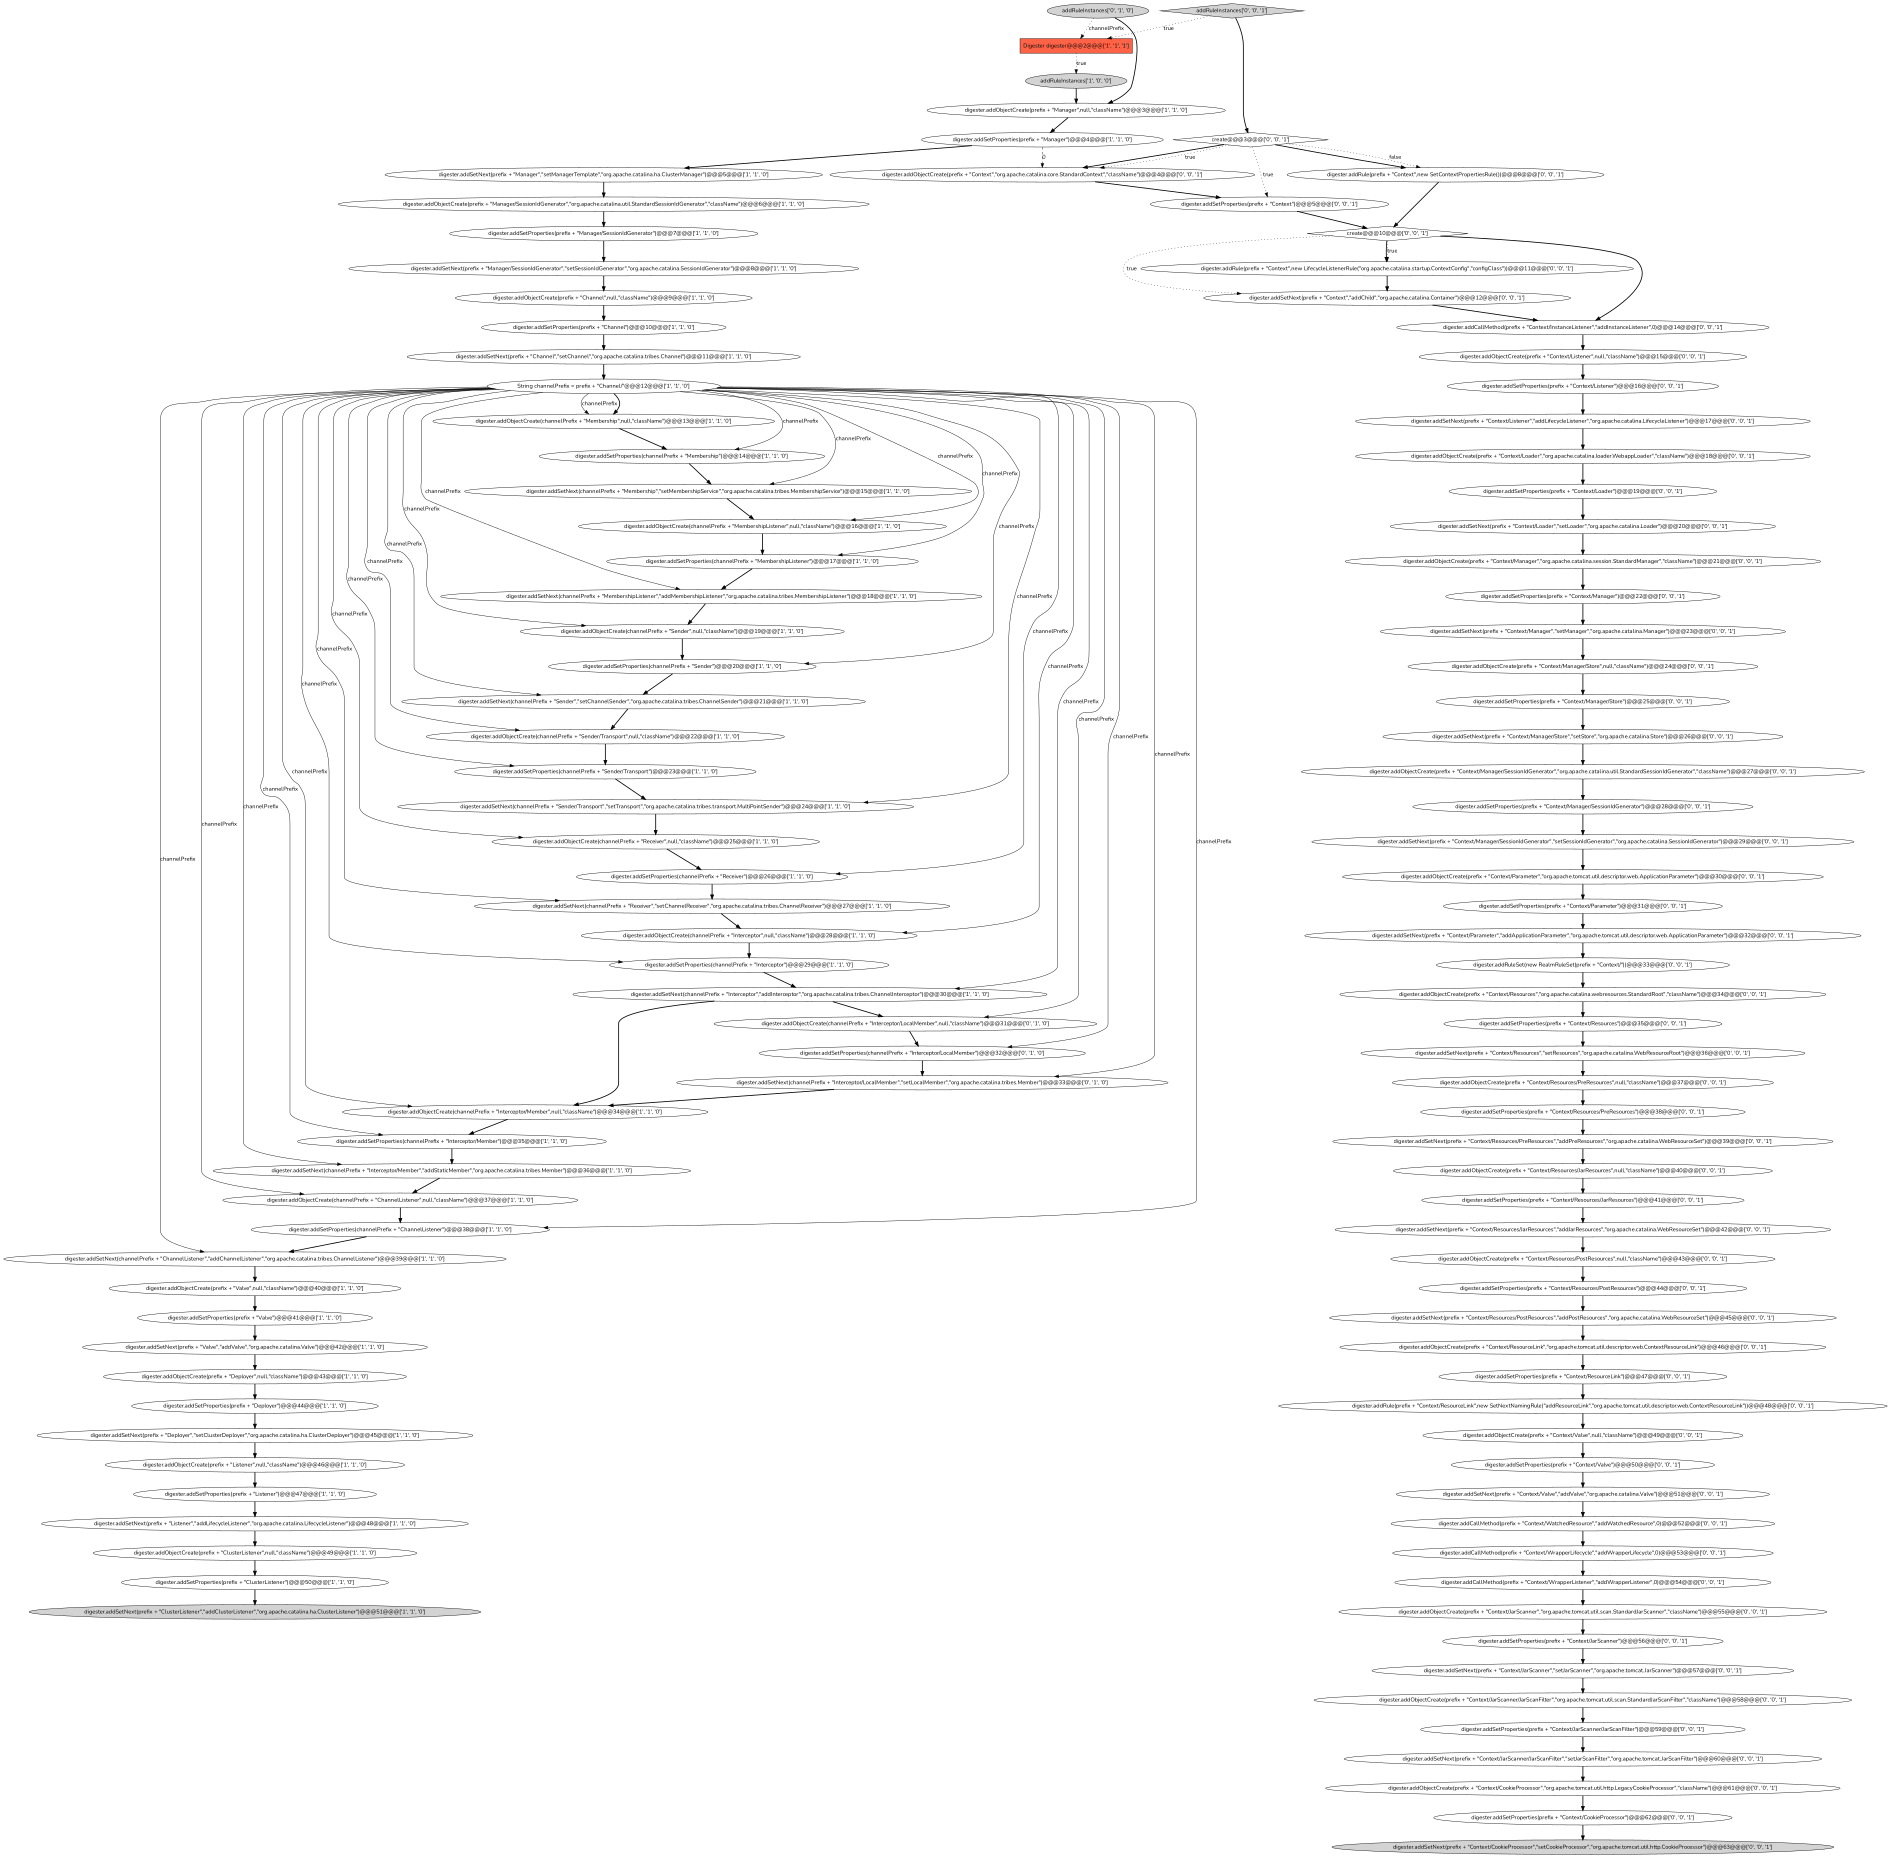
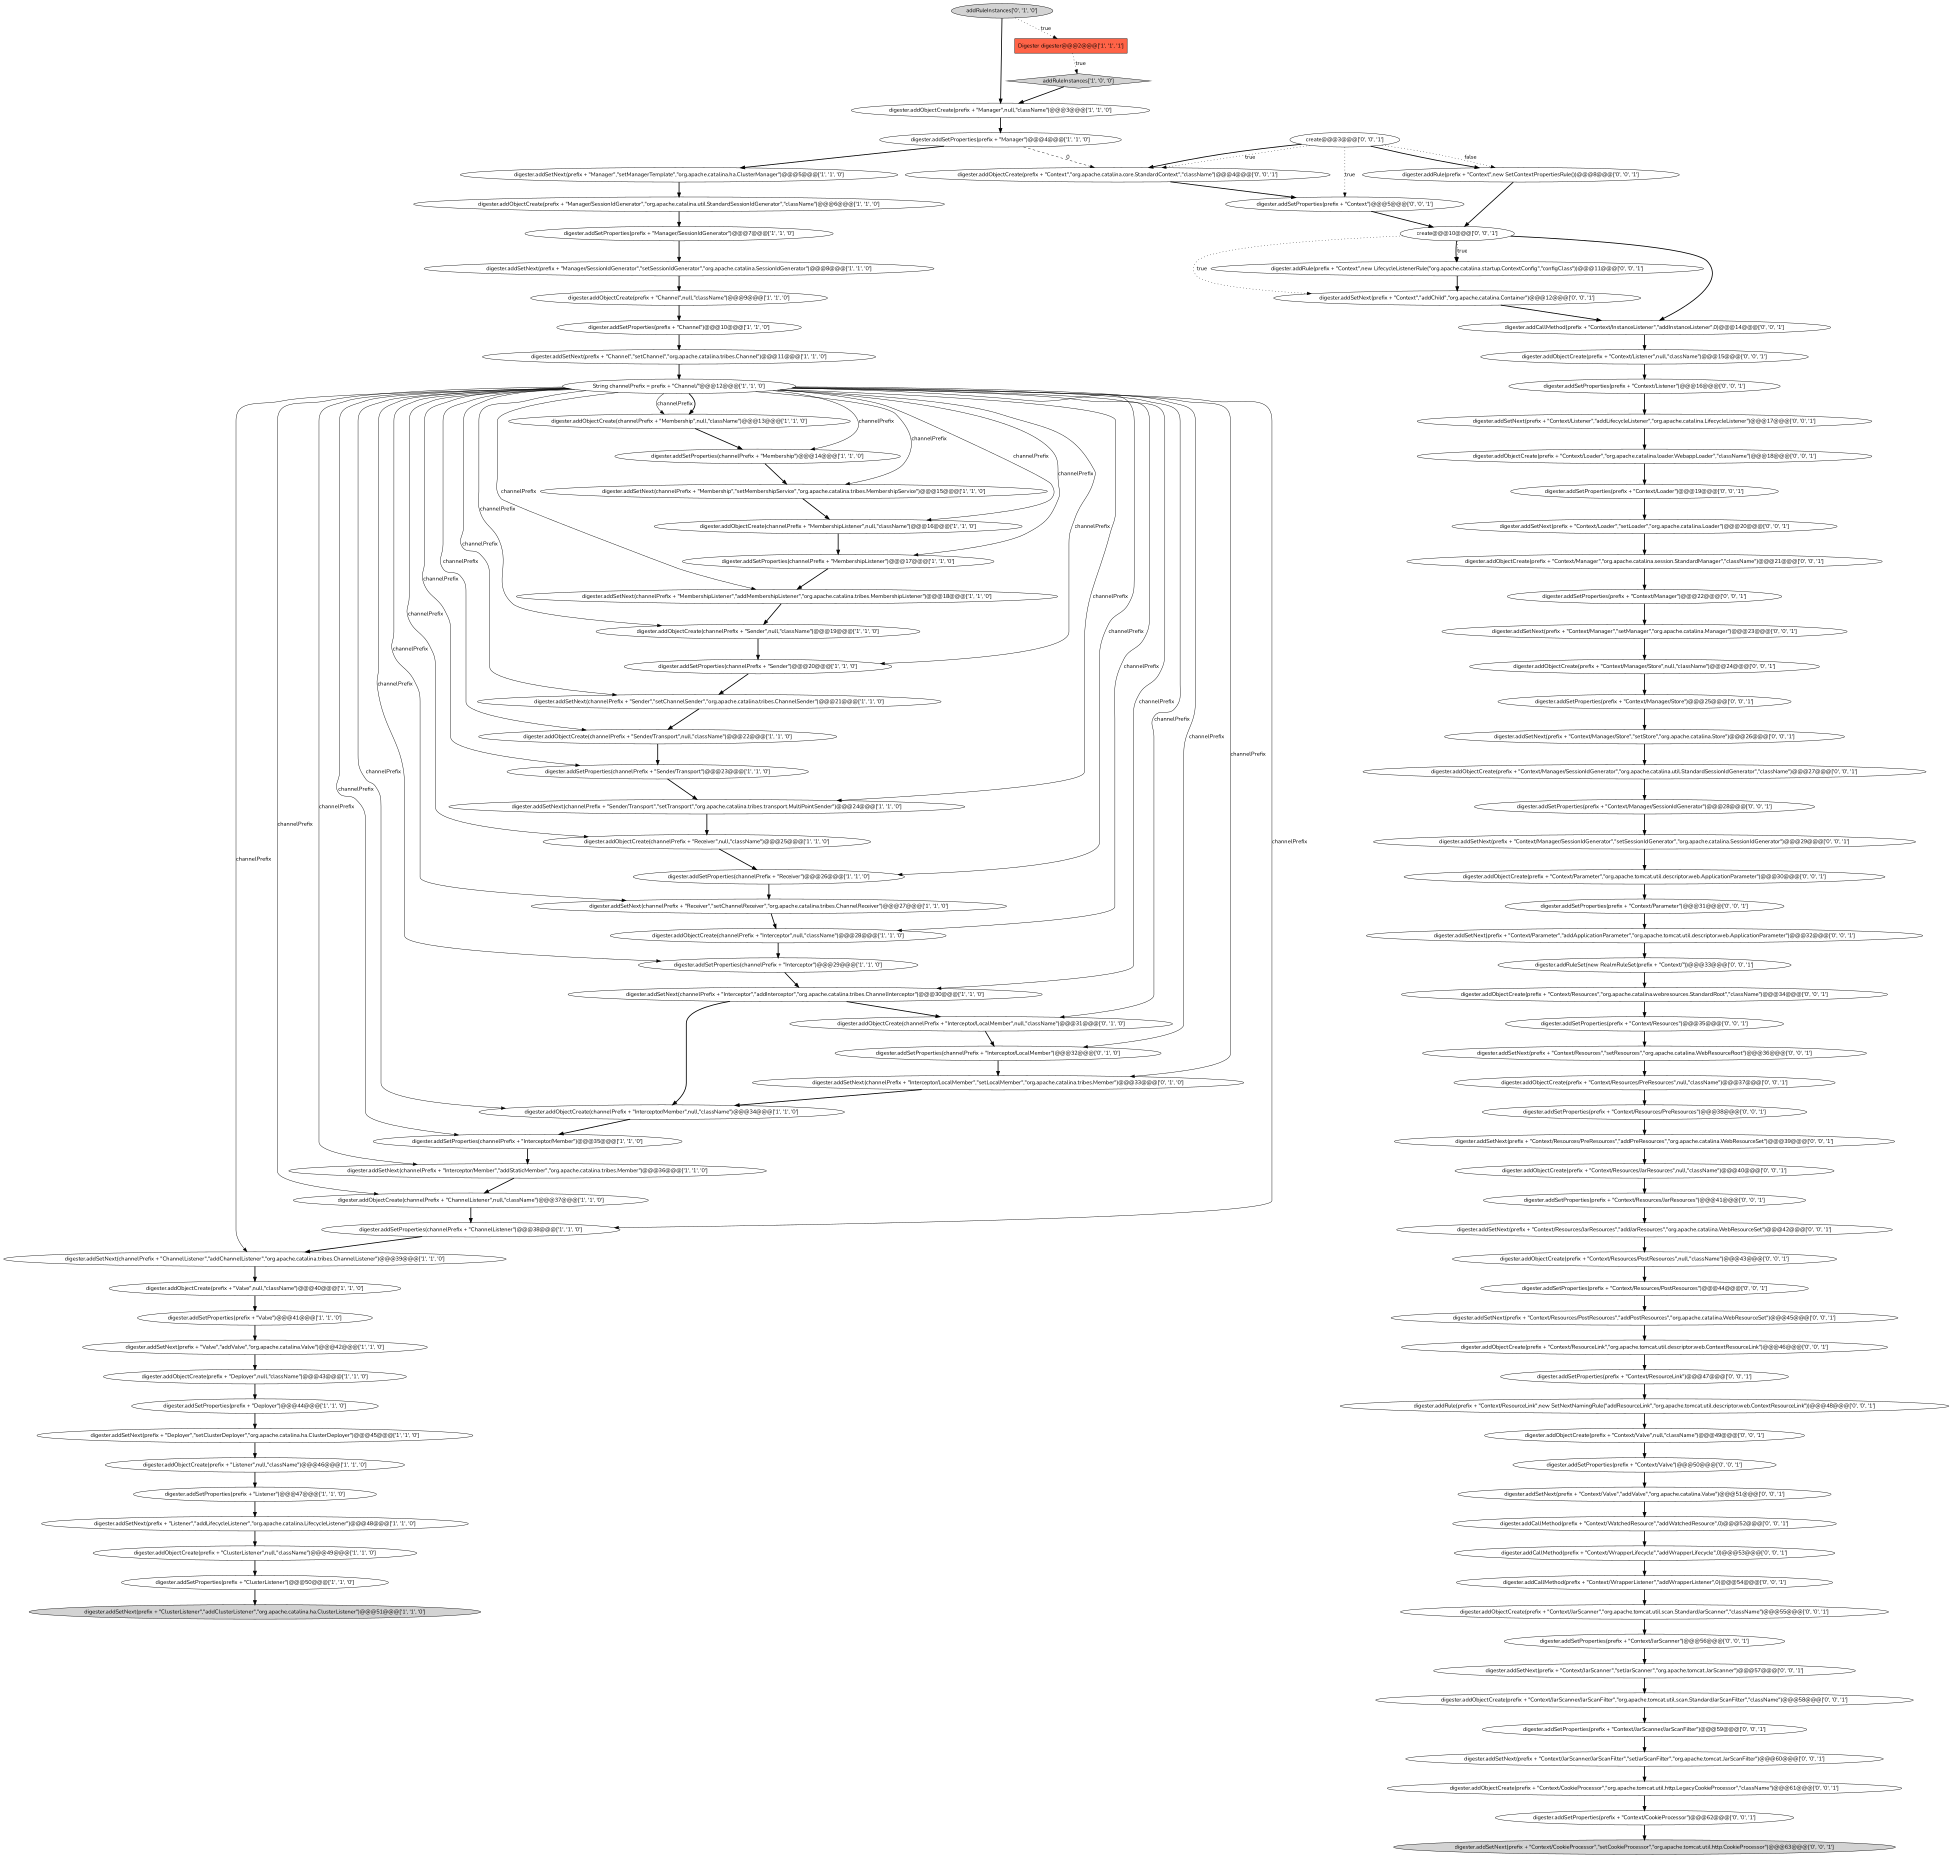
node "addRuleInstances['0', '0', '1']": removed
edge "addRuleInstances['0', '1', '0']" -> "Digester digester@@@2@@@['1', '1', '1']": label "channelPrefix" -> "true"
node "addRuleInstances['1', '0', '0']": shape ellipse -> diamond
node "create@@@3@@@['0', '0', '1']": shape diamond -> ellipse
node "create@@@10@@@['0', '0', '1']": shape diamond -> ellipse
